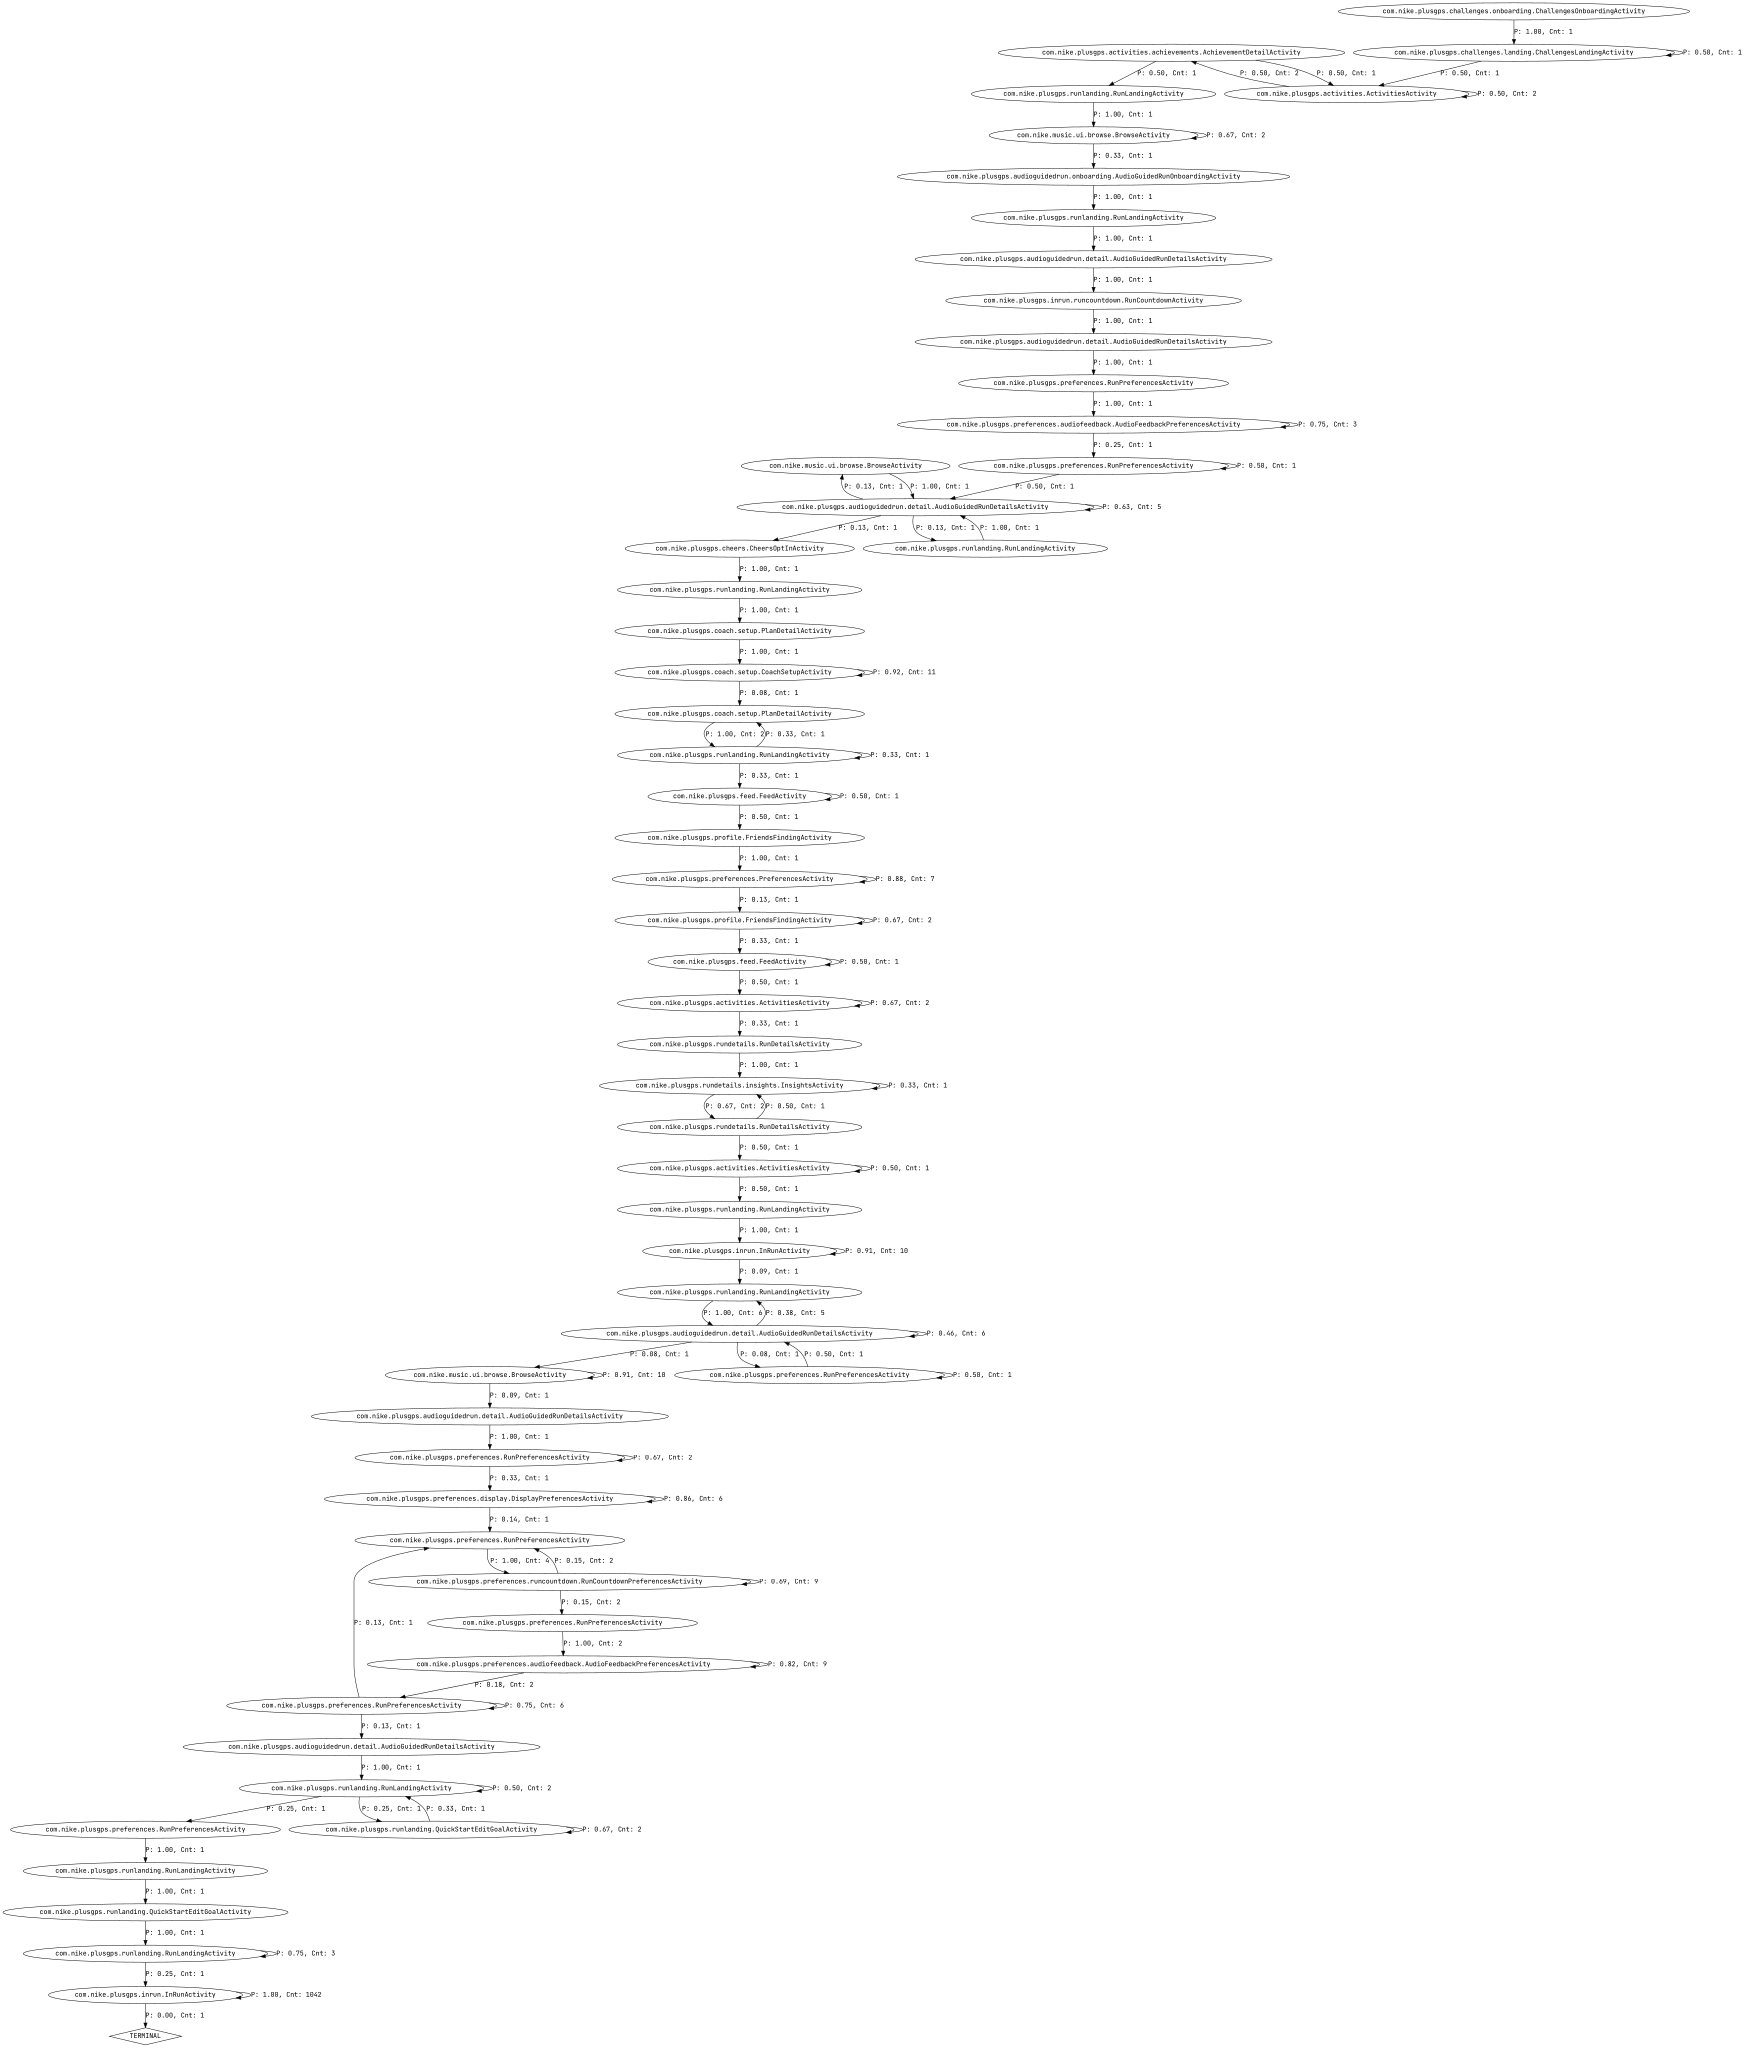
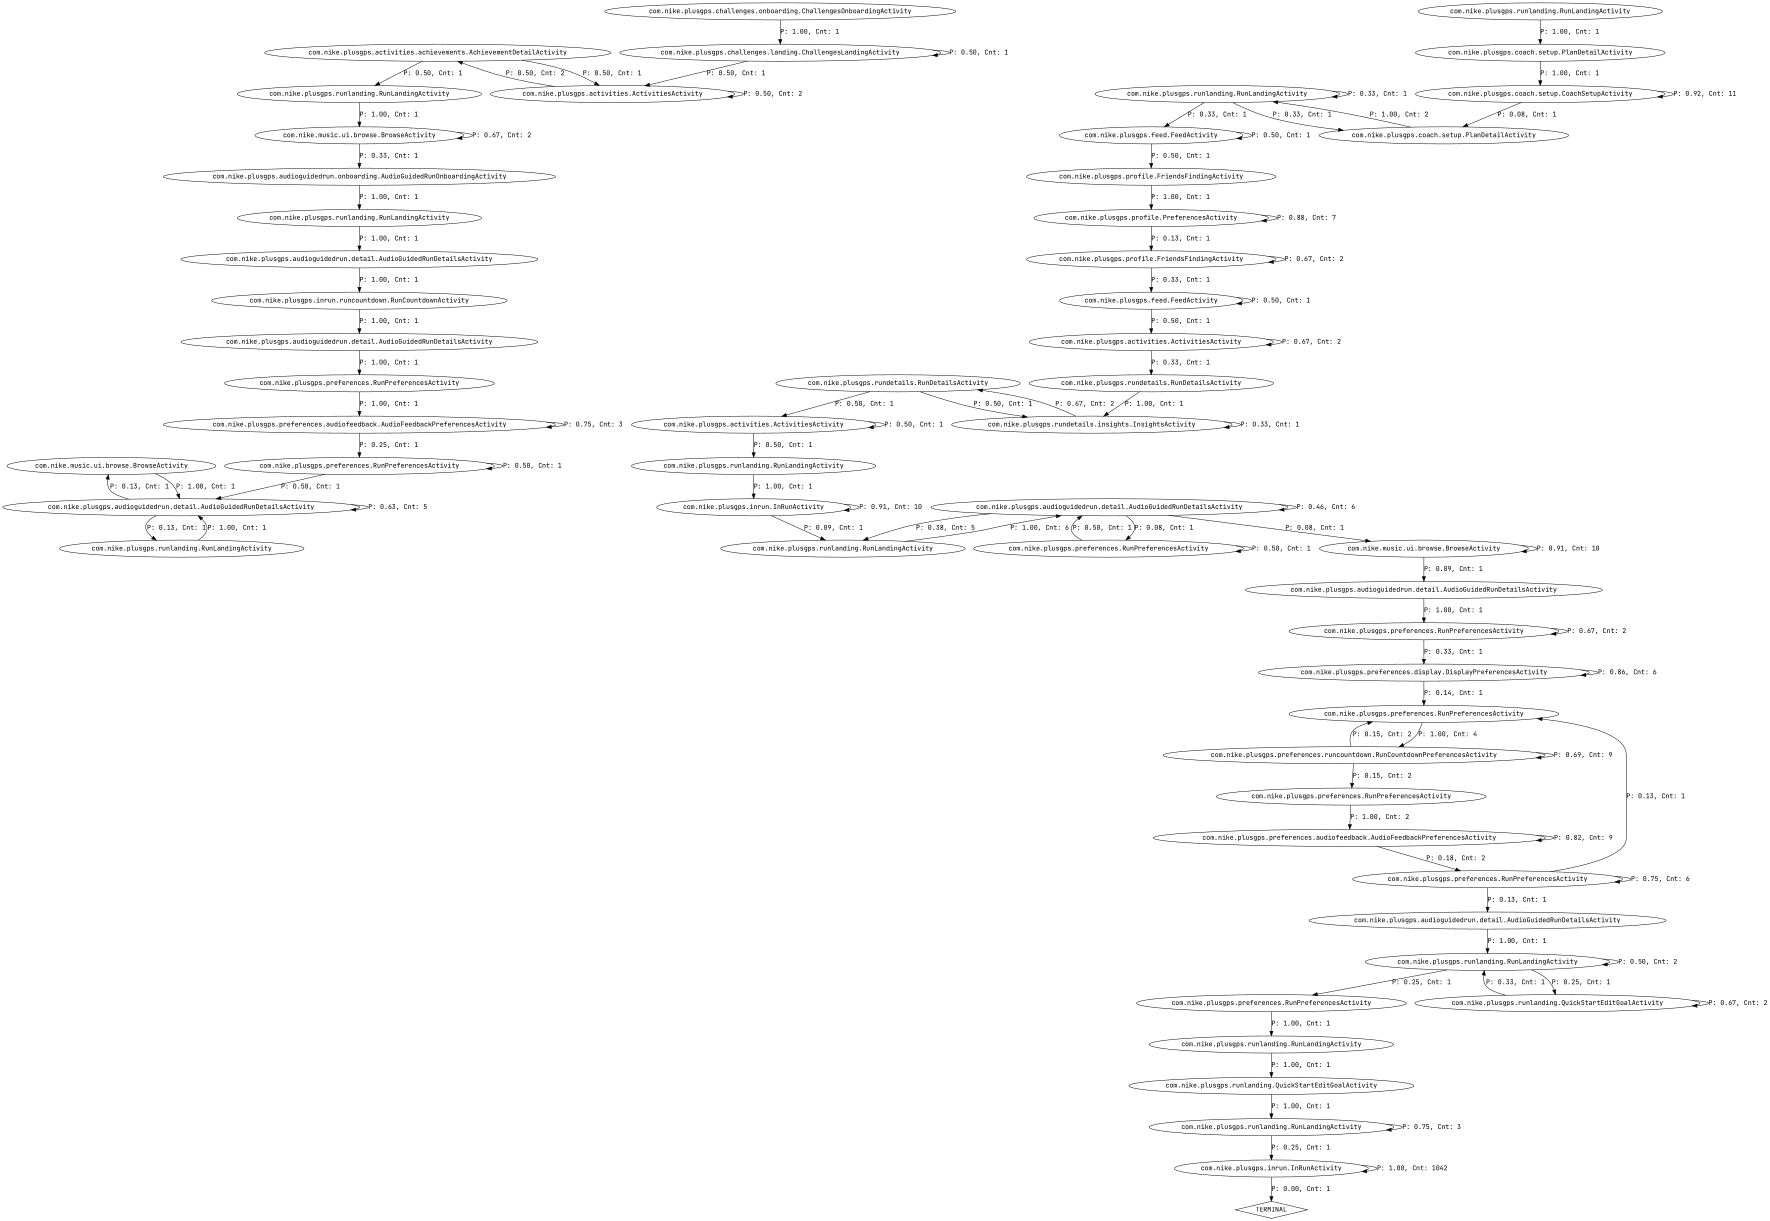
node "com.nike.plusgps.cheers.CheersOptInActivity": removed
node "com.nike.plusgps.preferences.PreferencesActivity": label "com.nike.plusgps.preferences.PreferencesActivity" -> "com.nike.plusgps.profile.PreferencesActivity"
